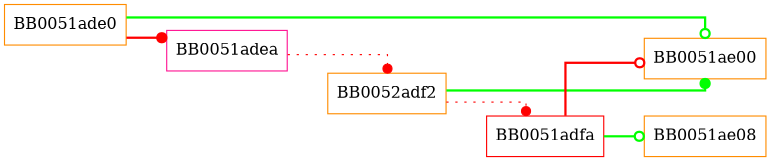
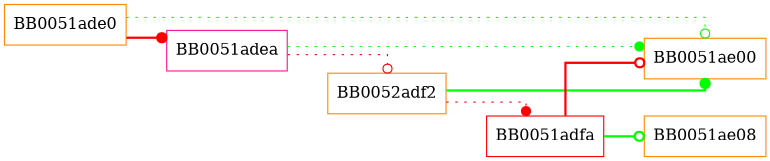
edge "BB0051ade0" -> "BB0051ae00": style bold -> dotted
edge "BB0051adea" -> "BB0051ae00": added
edge "BB0051adea" -> "BB0052adf2": arrowhead dot -> odot
